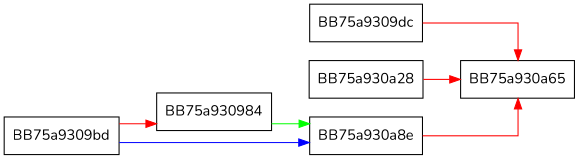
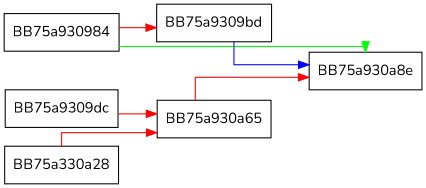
node "BB75a930a28": label "BB75a930a28" -> "BB75a330a28"
edge "BB75a9309bd" -> "BB75a930984": reversed
edge "BB75a930a8e" -> "BB75a930a65": reversed
